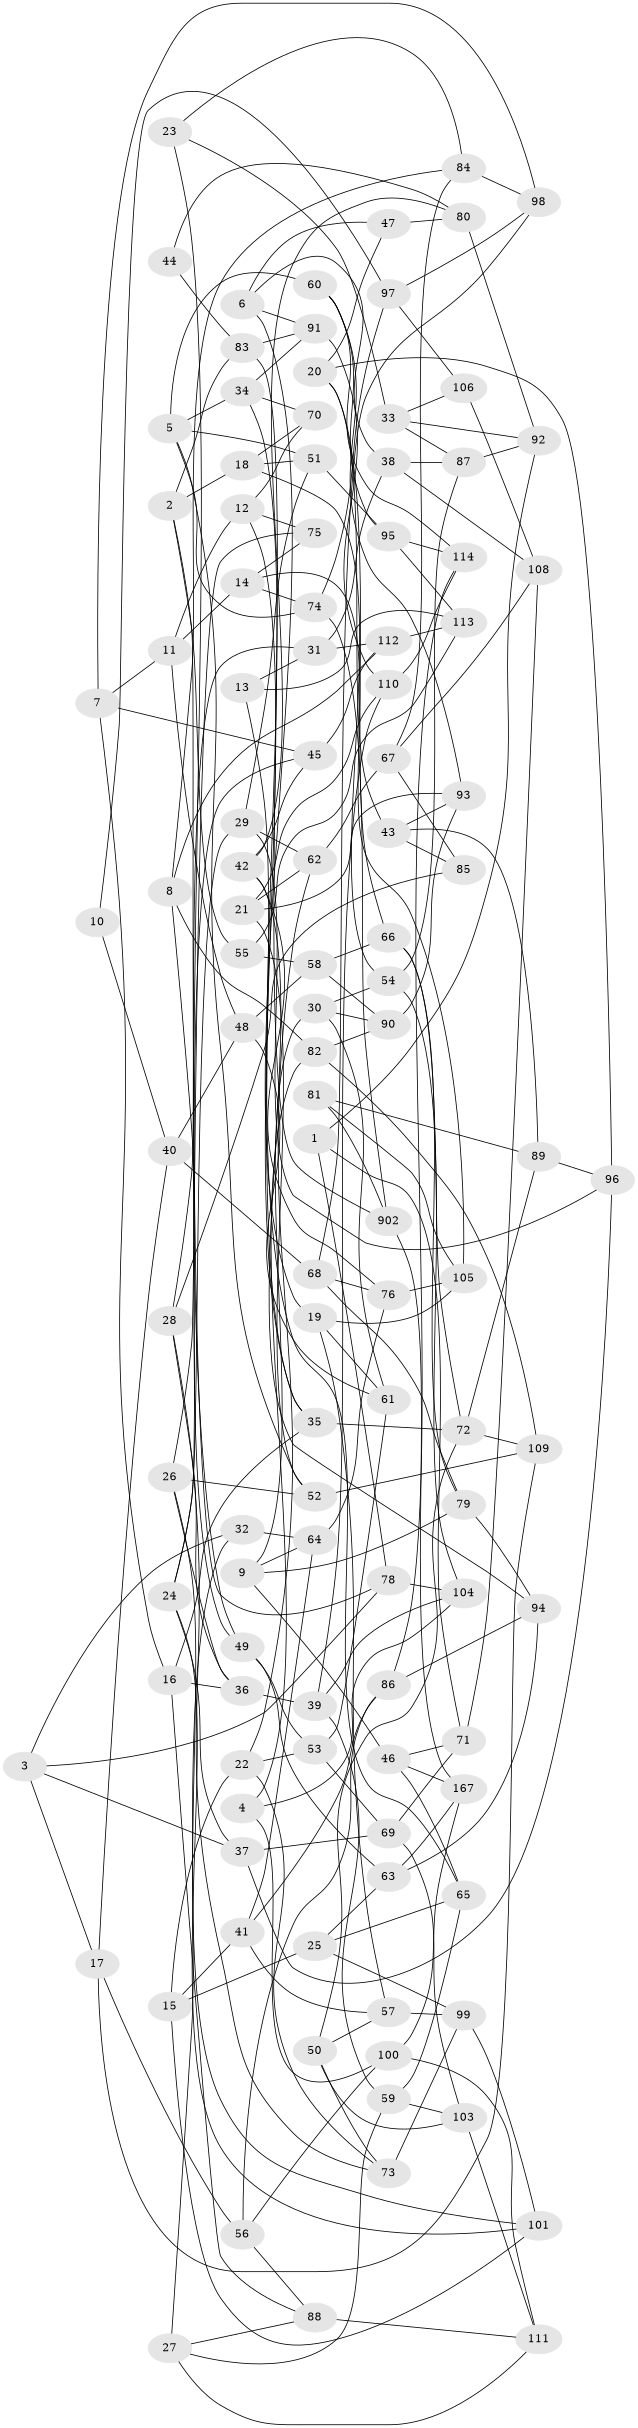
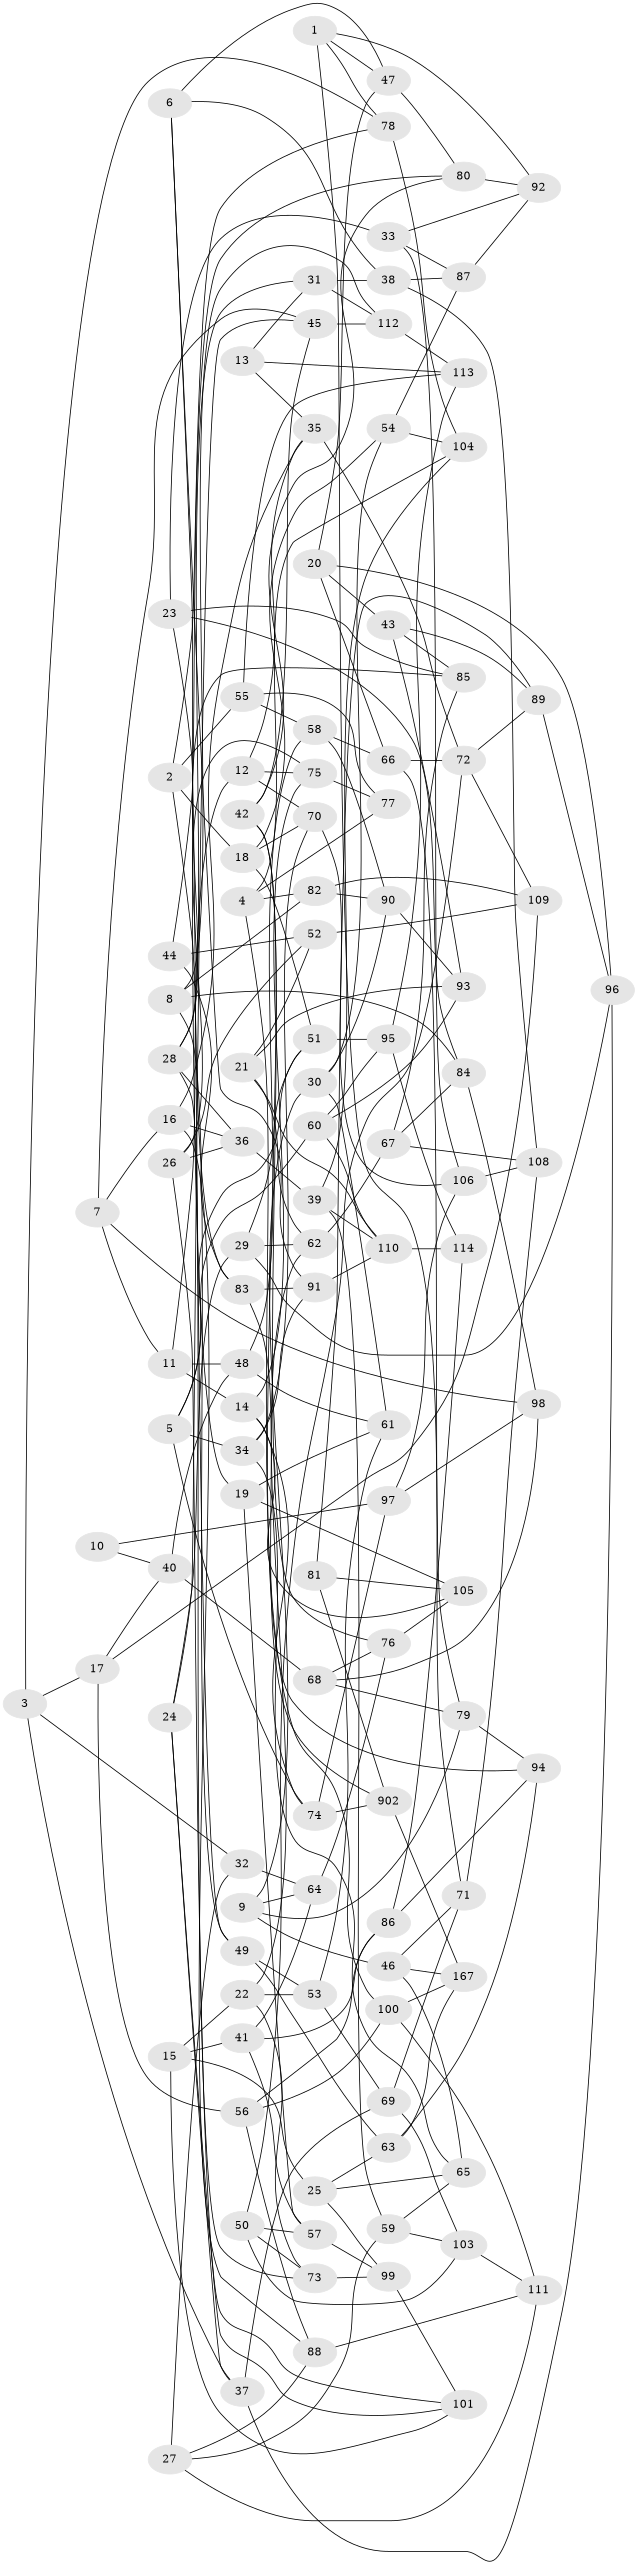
edge "1" -- "47": added
edge "60" -- "114": now "60" -- "110"
edge "23" -- "85": added
node "77": added
edge "5" -- "52": now "44" -- "52"
edge "70" -- "106": added
